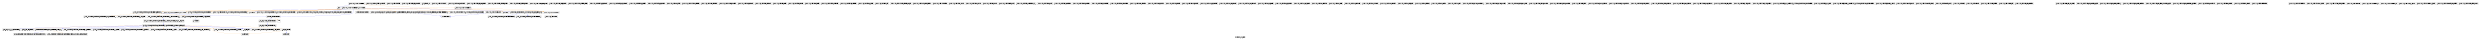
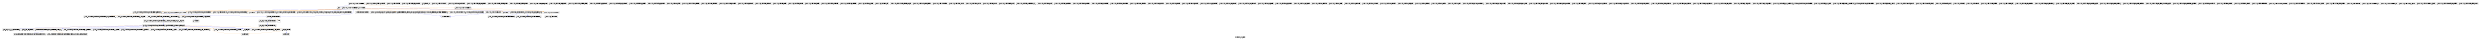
node "_ZN9LAMMPS_NS3Fix17read_data_sectionEPciS1_i": added
node "_ZN9LAMMPS_NS5FixNH12modify_paramEiPPc": added
